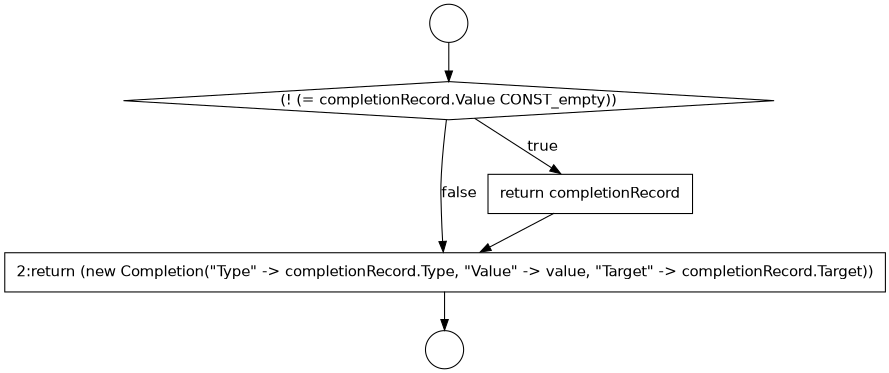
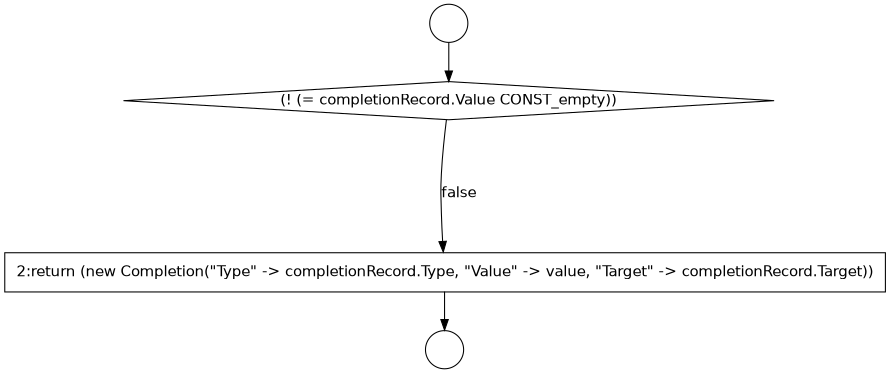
node "return completionRecord": removed
